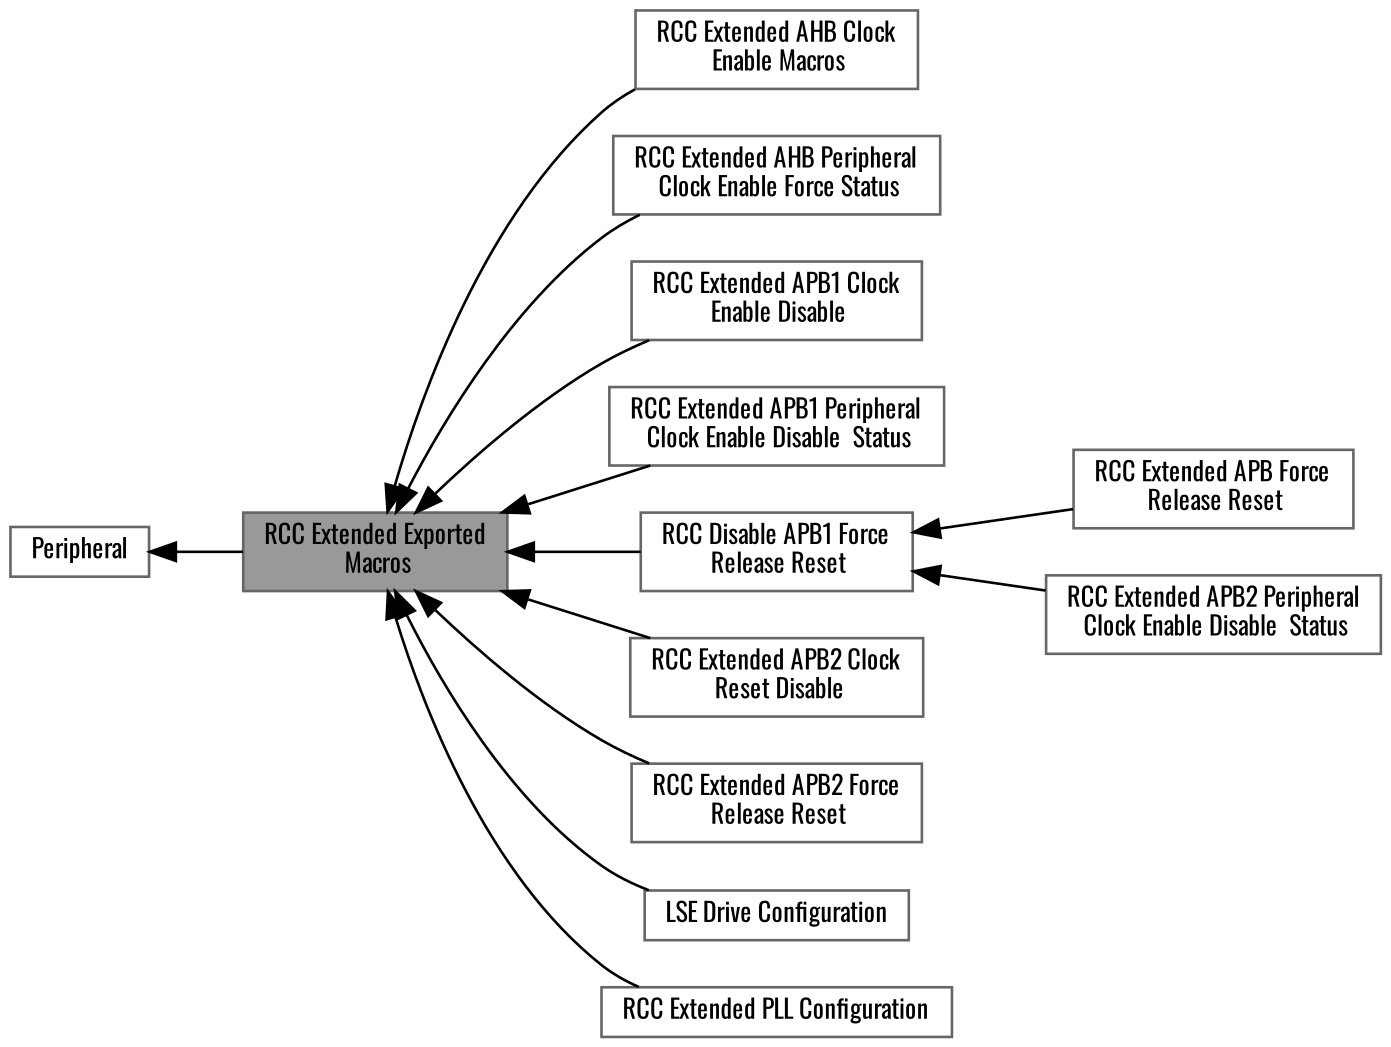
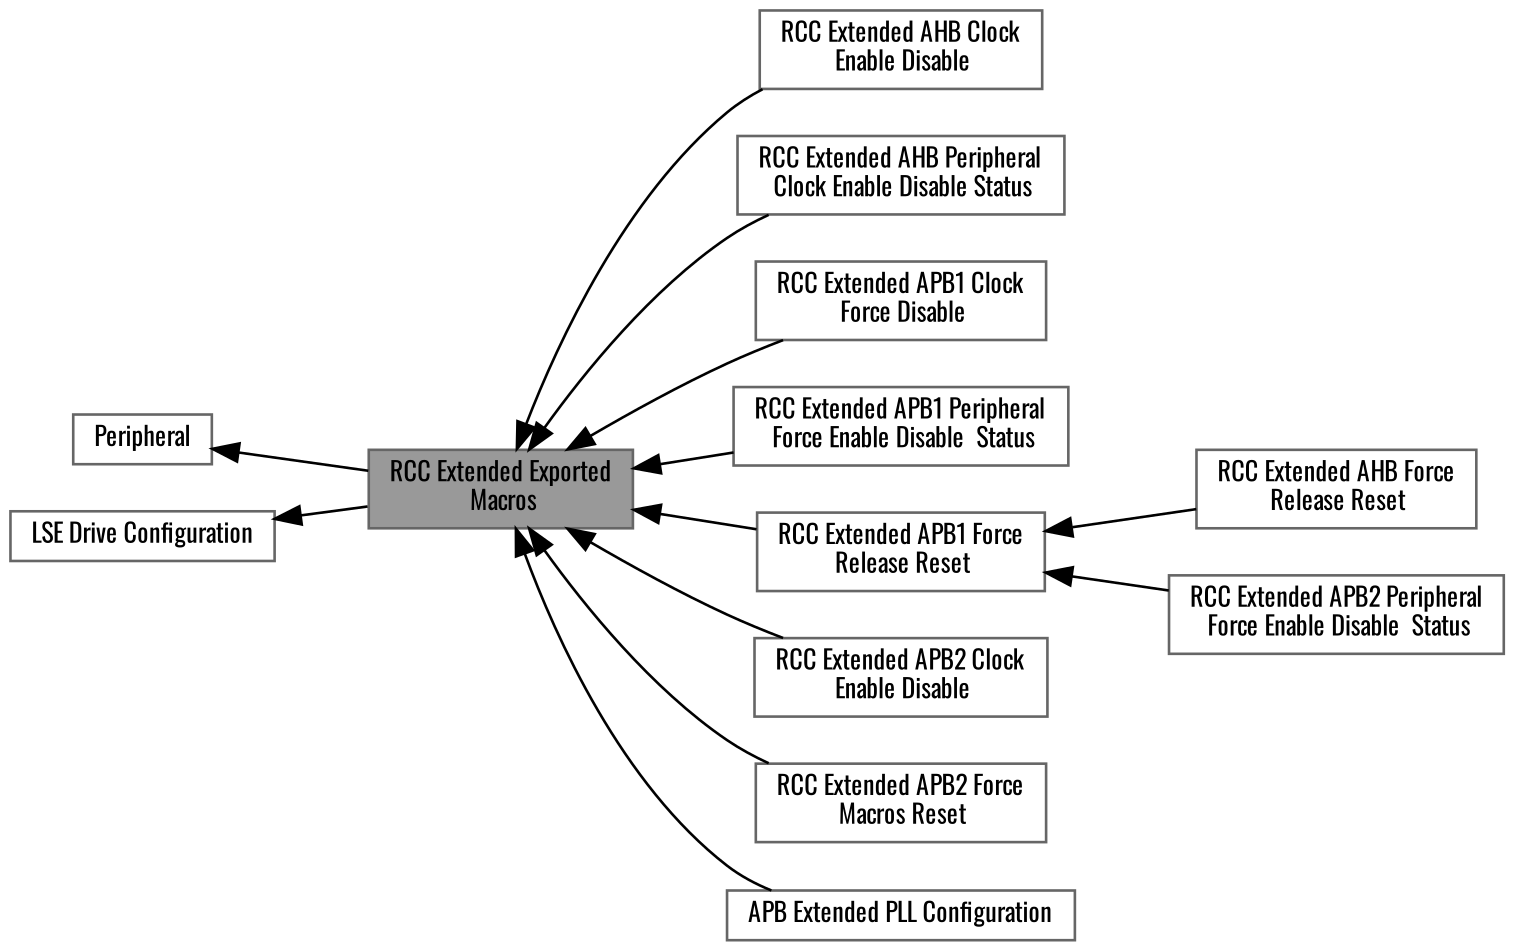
node "RCC Extended AHB Clock Enable Macros": label "RCC Extended AHB Clock Enable Macros" -> "RCC Extended AHB Clock Enable Disable"
node "RCC Extended AHB Peripheral Clock Enable Force Status": label "RCC Extended AHB Peripheral Clock Enable Force Status" -> "RCC Extended AHB Peripheral Clock Enable Disable Status"
node "RCC Extended APB1 Clock Enable Disable": label "RCC Extended APB1 Clock Enable Disable" -> "RCC Extended APB1 Clock Force Disable"
node "RCC Extended APB1 Peripheral Clock Enable Disable  Status": label "RCC Extended APB1 Peripheral Clock Enable Disable  Status" -> "RCC Extended APB1 Peripheral Force Enable Disable  Status"
node "RCC Extended APB Force Release Reset": label "RCC Extended APB Force Release Reset" -> "RCC Extended AHB Force Release Reset"
node "RCC Disable APB1 Force Release Reset": label "RCC Disable APB1 Force Release Reset" -> "RCC Extended APB1 Force Release Reset"
node "RCC Extended APB2 Peripheral Clock Enable Disable  Status": label "RCC Extended APB2 Peripheral Clock Enable Disable  Status" -> "RCC Extended APB2 Peripheral Force Enable Disable  Status"
node "RCC Extended APB2 Clock Reset Disable": label "RCC Extended APB2 Clock Reset Disable" -> "RCC Extended APB2 Clock Enable Disable"
edge "LSE Drive Configuration" -> "RCC Extended Exported Macros": reversed
node "RCC Extended APB2 Force Release Reset": label "RCC Extended APB2 Force Release Reset" -> "RCC Extended APB2 Force Macros Reset"
node "RCC Extended PLL Configuration": label "RCC Extended PLL Configuration" -> "APB Extended PLL Configuration"
